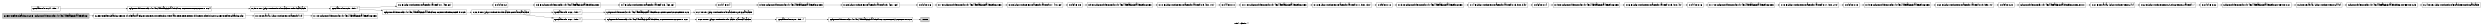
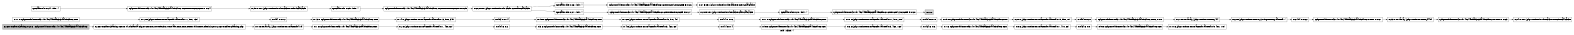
node "$r0[4] = $r10": removed
edge "specialinvoke $r25.<init>()" -> "$r2 = jphp.runtime.env.TraceInfo.valueOf($r1, 45L, 6L)": now "$r1 = $php_module_m08d311b745c44fe5af63c3da4e5c9b86.$FN" -> "$r2 = jphp.runtime.env.TraceInfo.valueOf($r1, 45L, 6L)"
